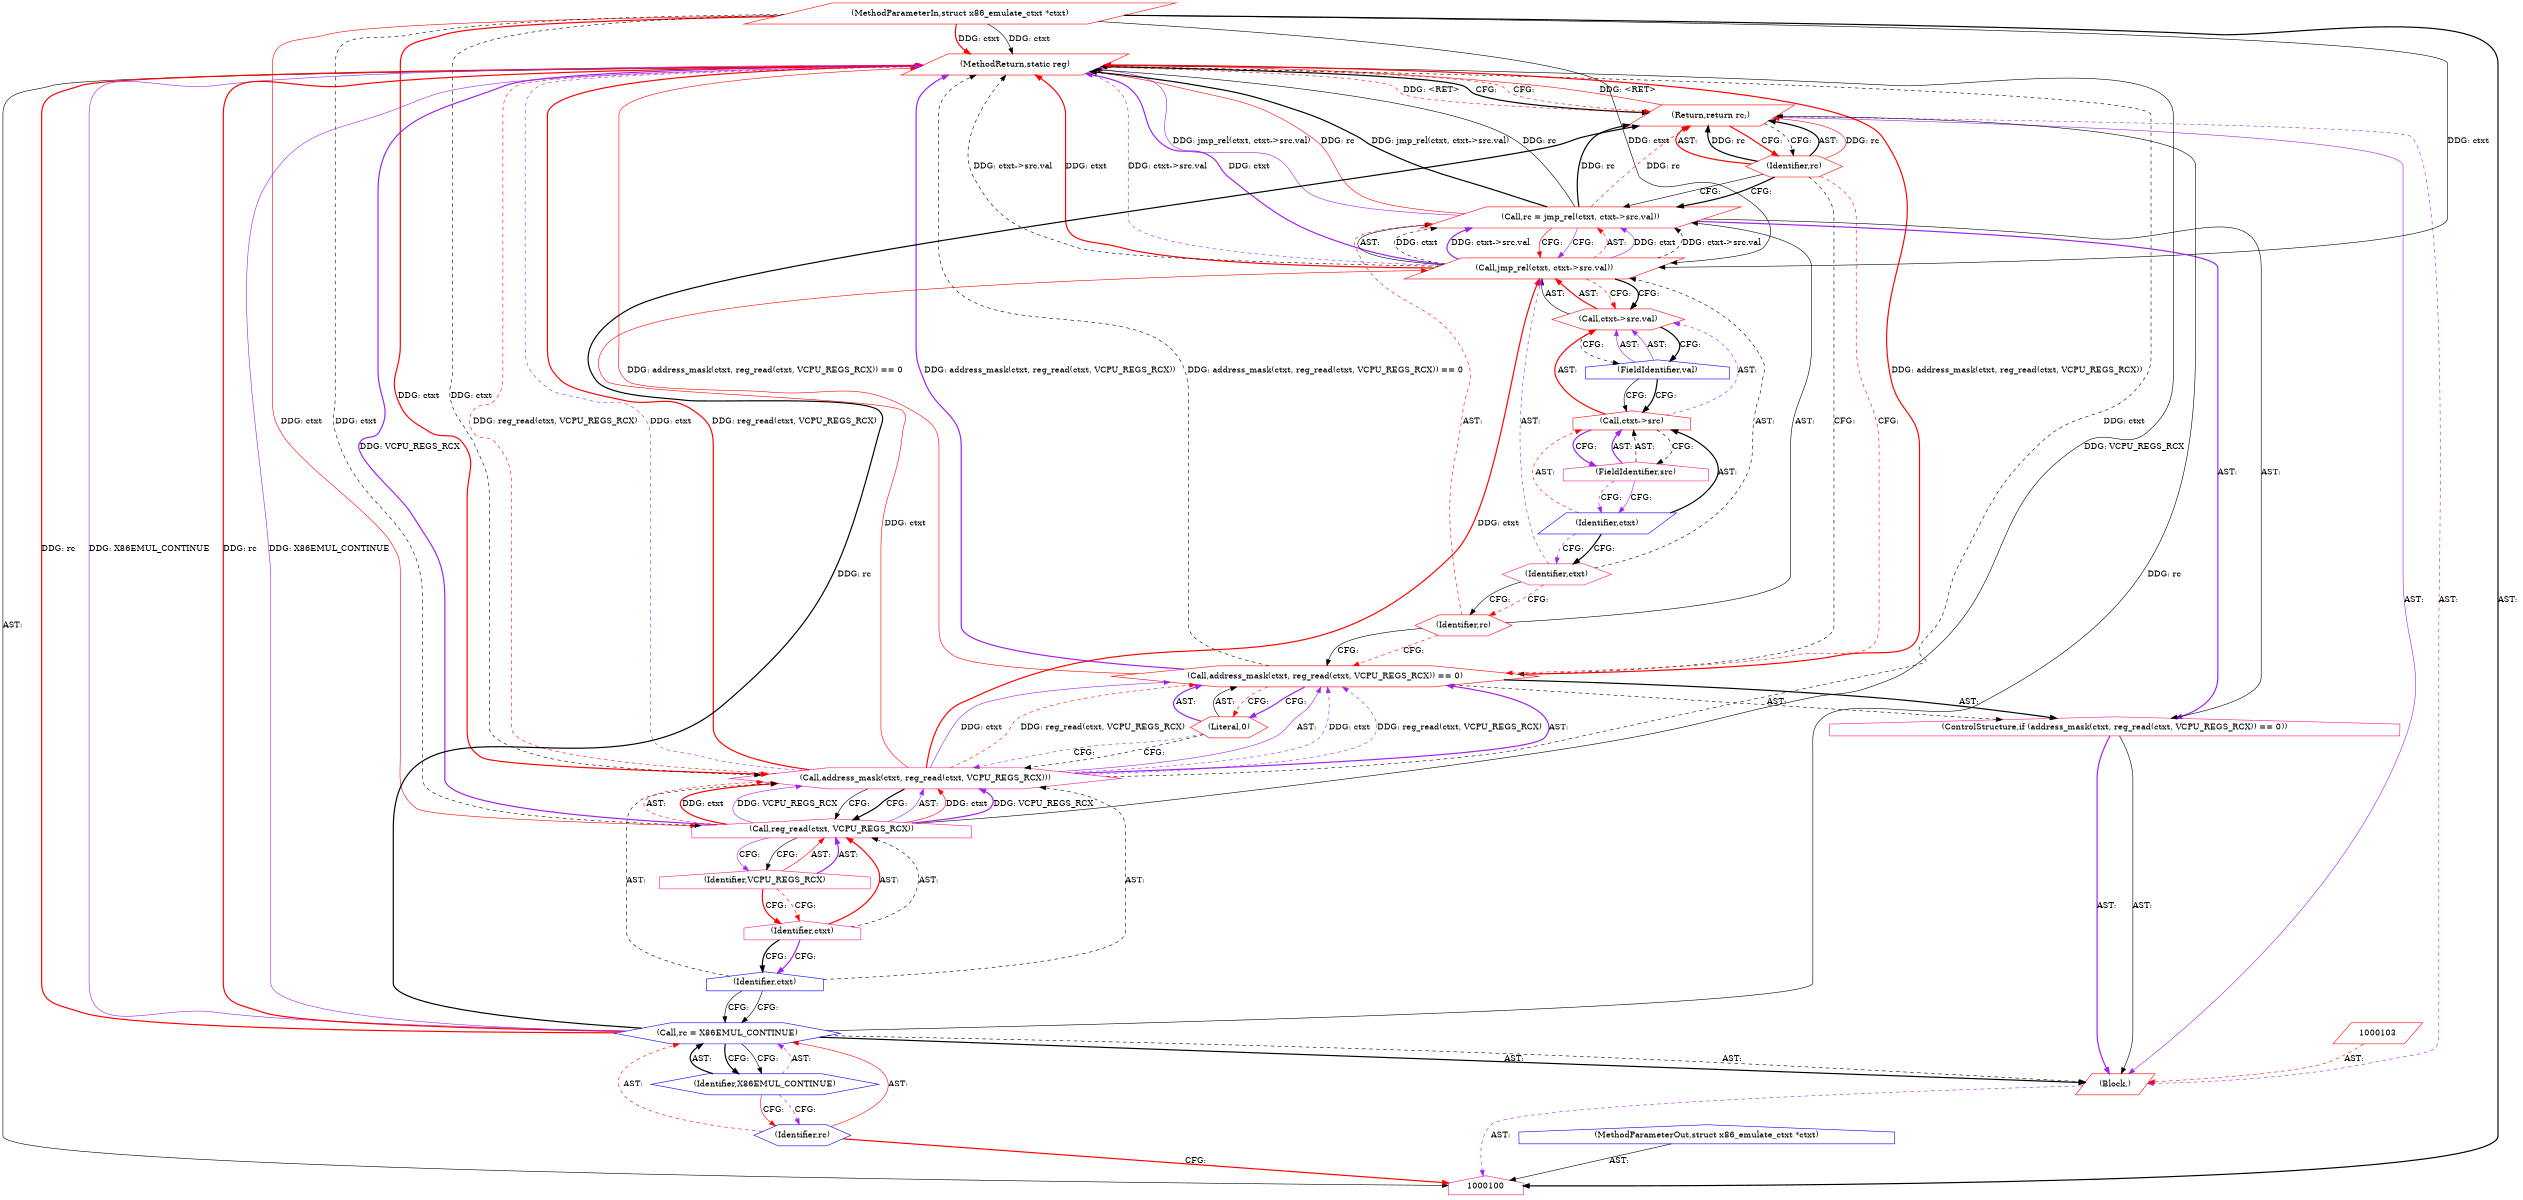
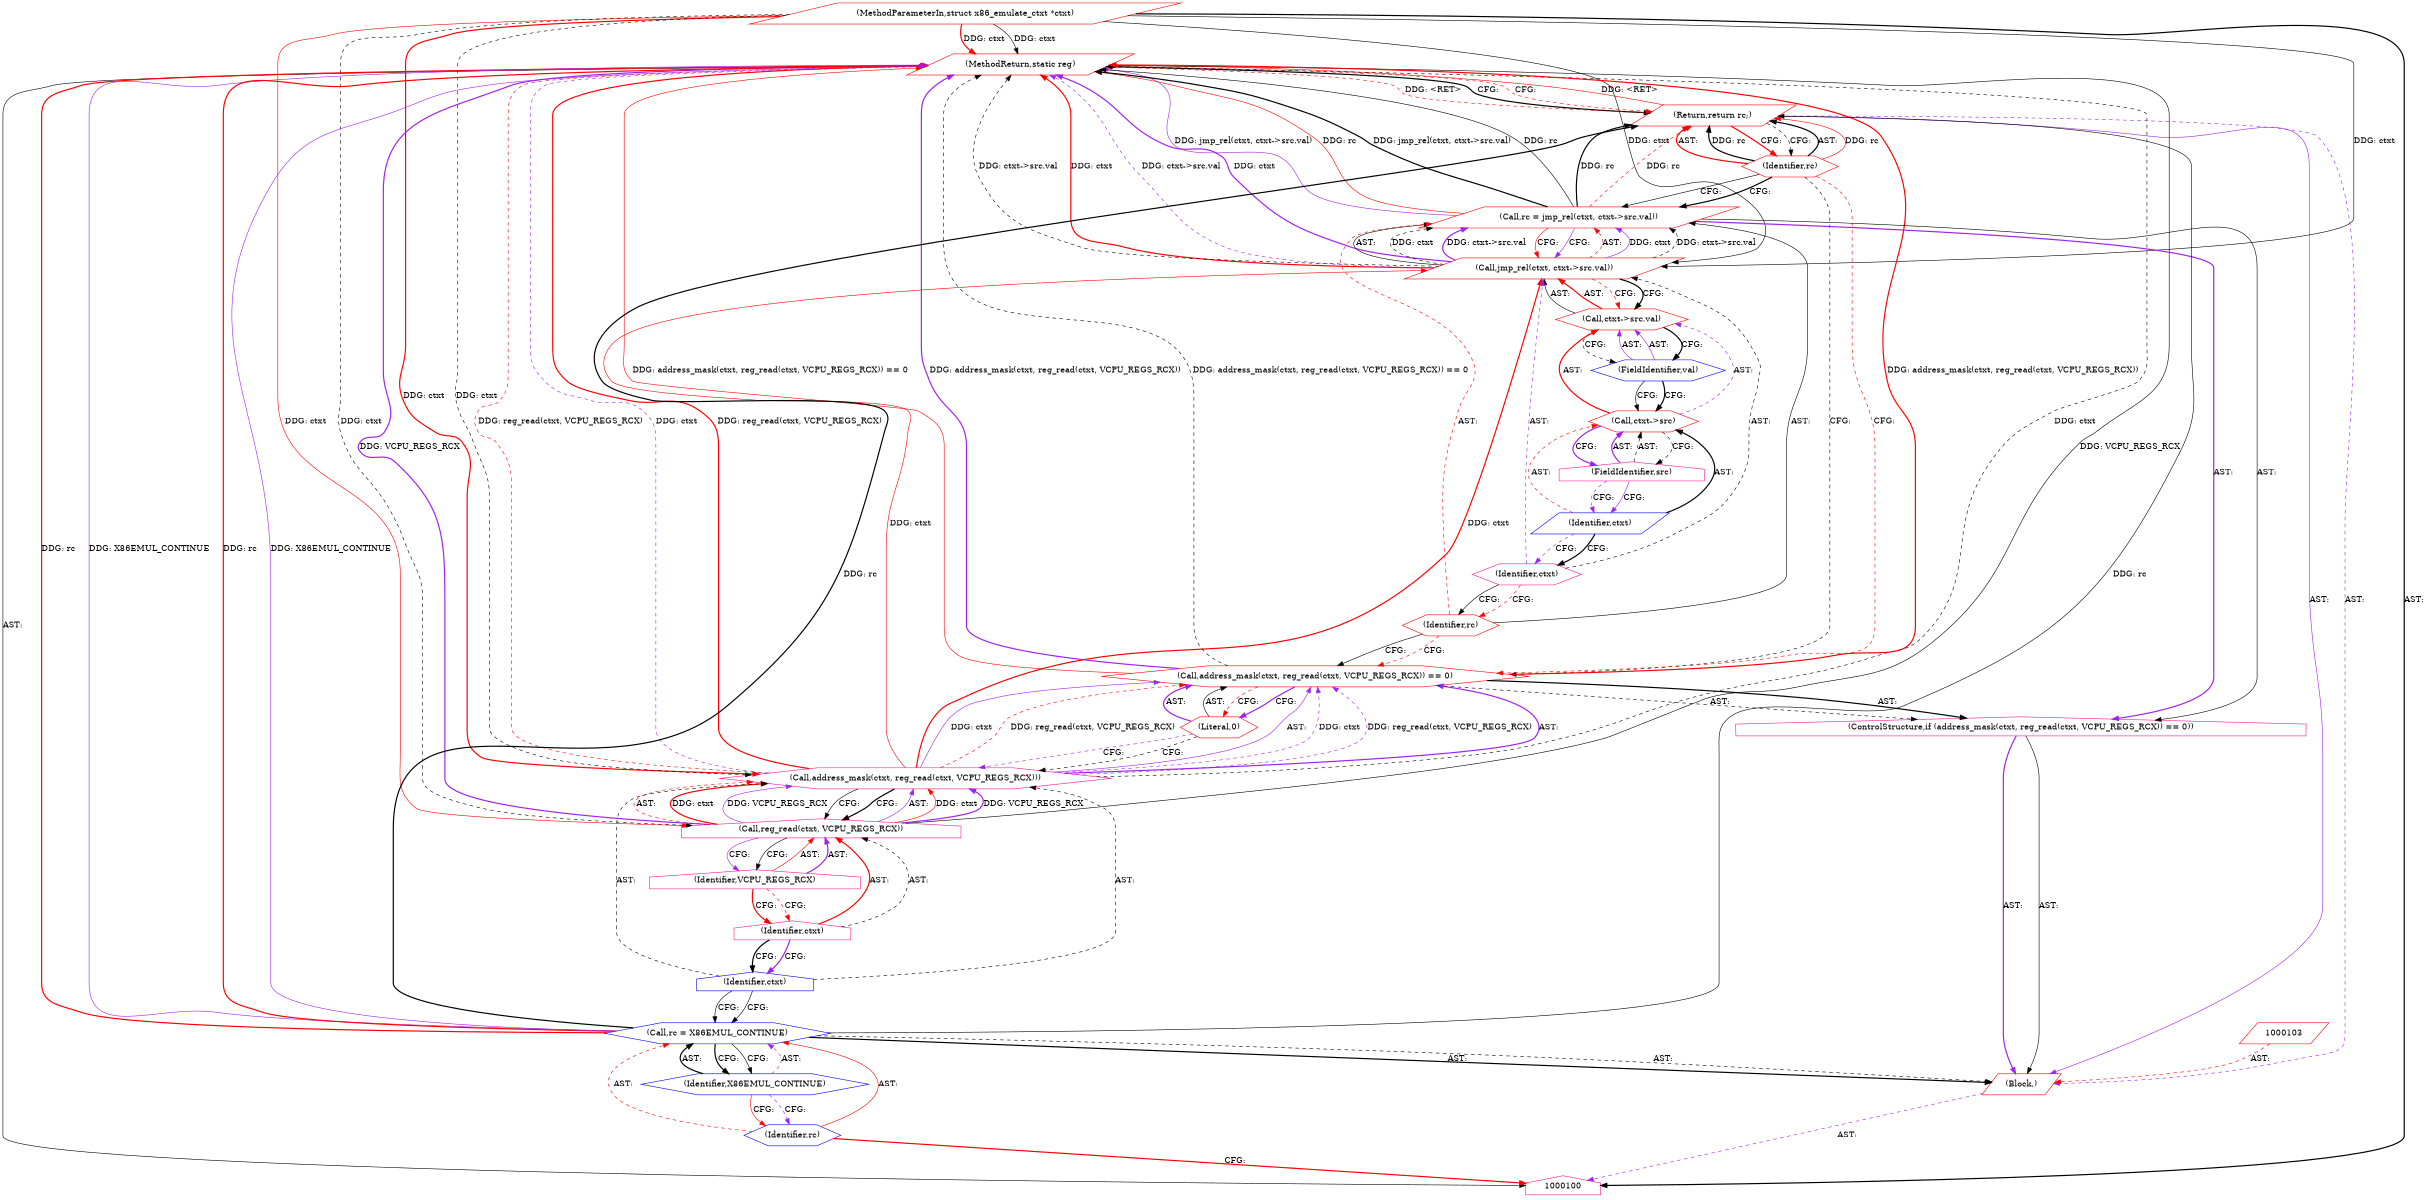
node "(FieldIdentifier,val)": shape house -> hexagon
node "(Call,ctxt->src)": shape house -> hexagon
node "(MethodParameterOut,struct x86_emulate_ctxt *ctxt)": removed
